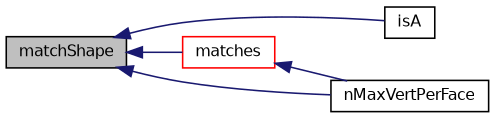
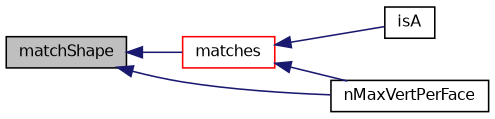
edge "isA" -> "matchShape": now "isA" -> "matches"
